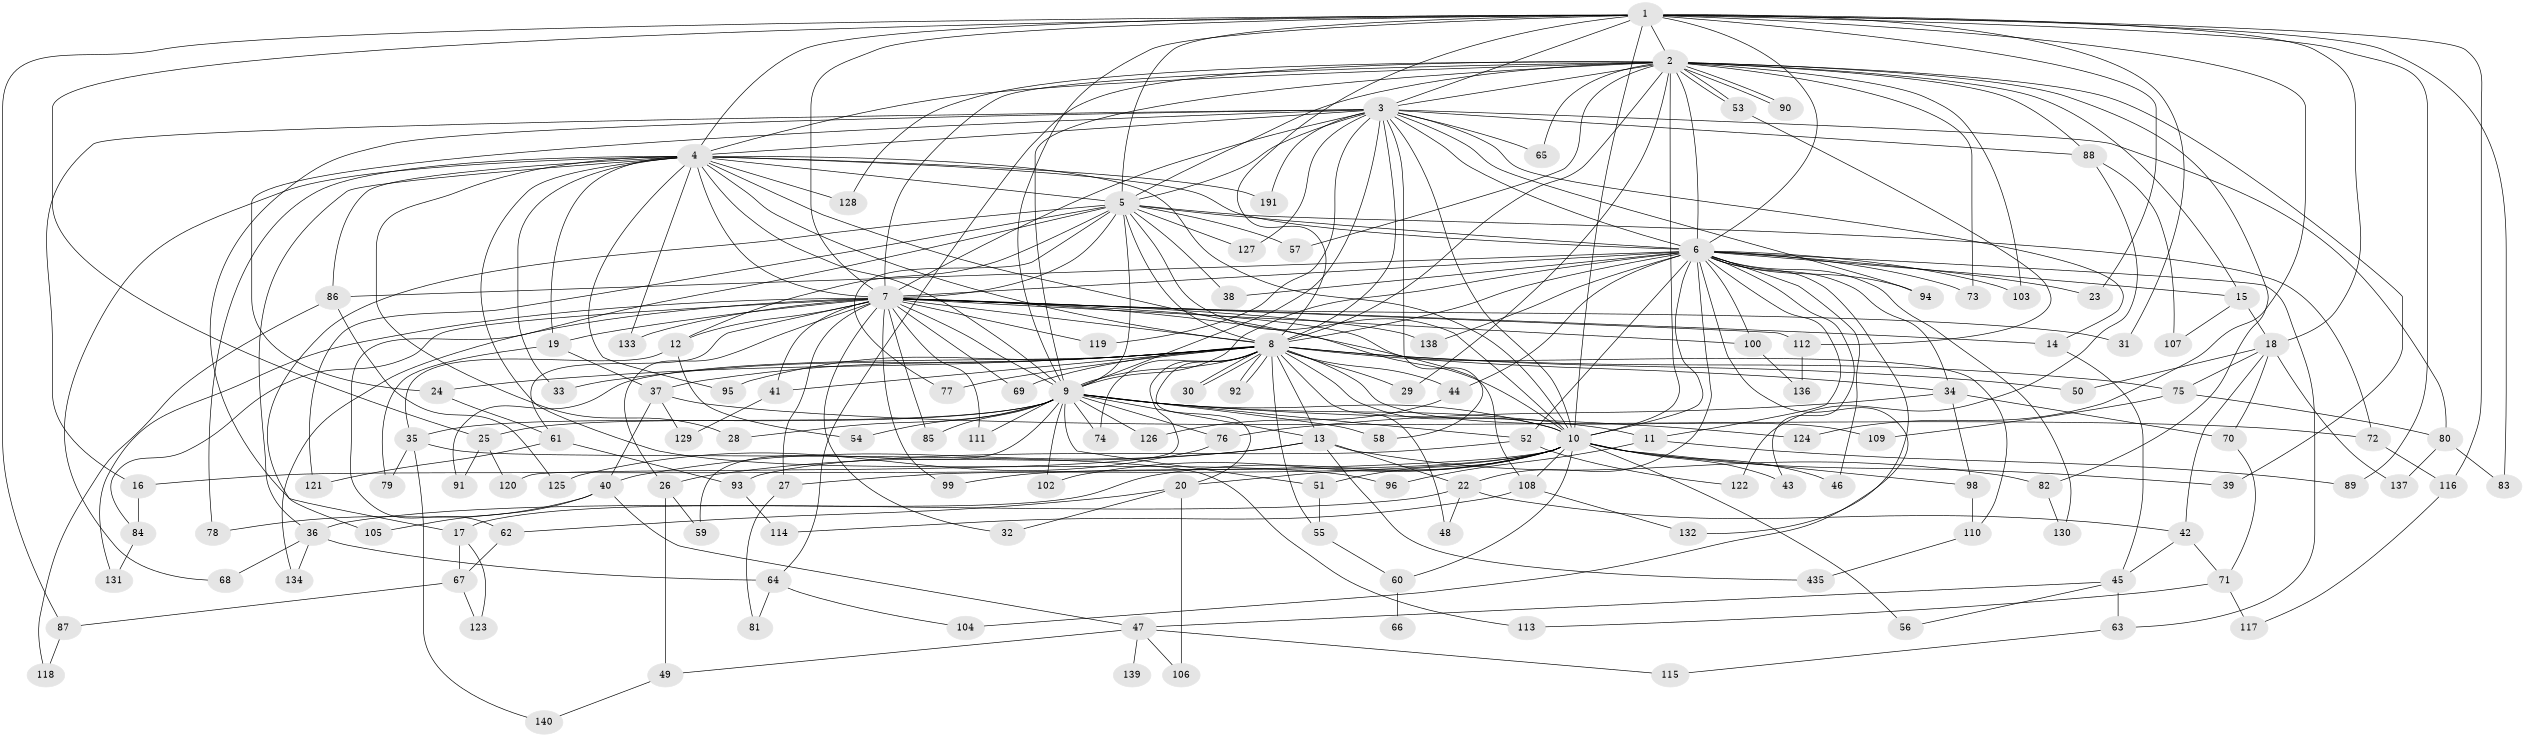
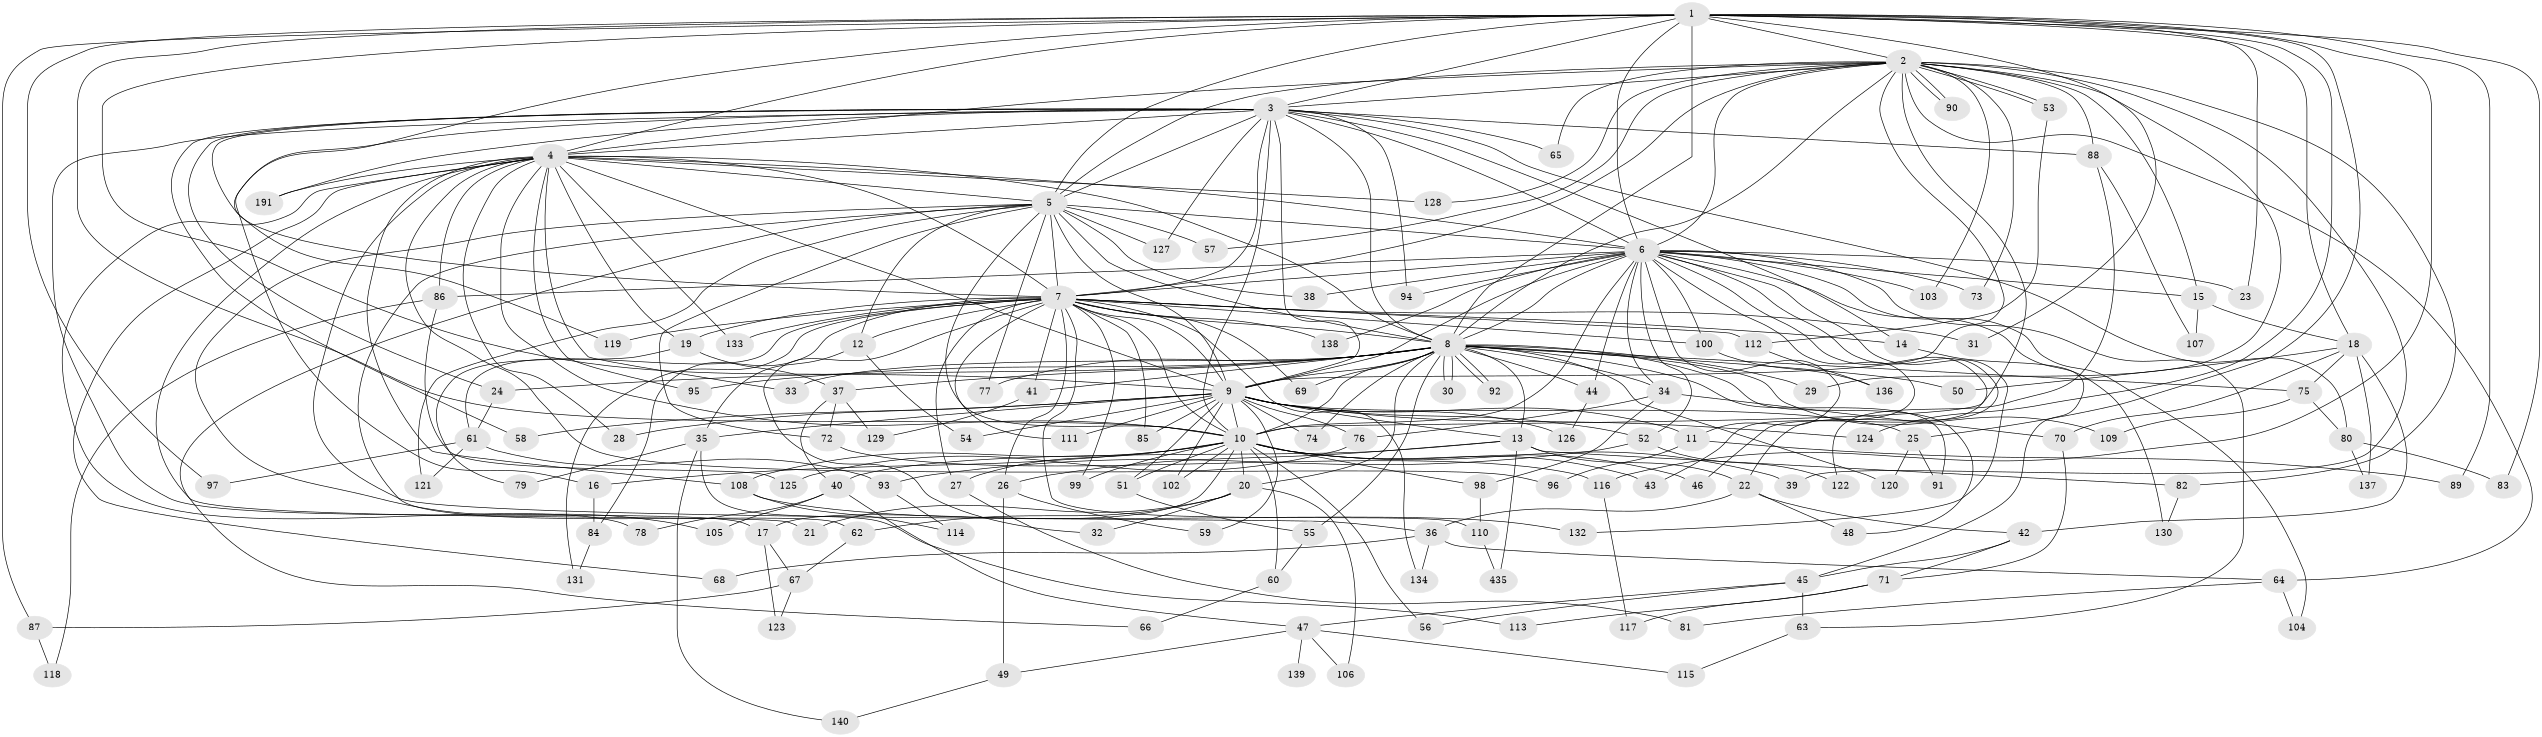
node "97": added
node "21": added
edge "5" -- "66": added
